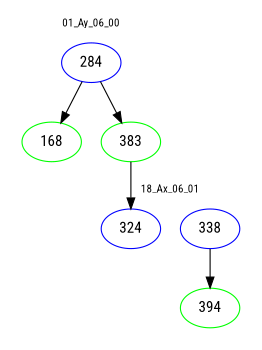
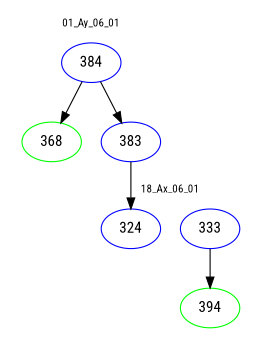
cluster "01_Ay_06_00": label "01_Ay_06_00" -> "01_Ay_06_01"
node "284": label "284" -> "384"
node "168": label "168" -> "368"
node "383": color green -> blue
node "338": label "338" -> "333"
